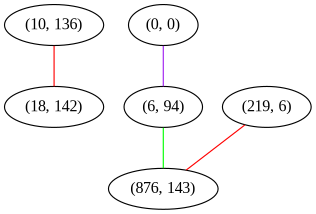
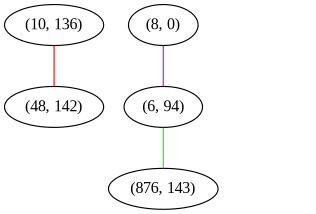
node "(0, 0)": label "(0, 0)" -> "(8, 0)"
node "(18, 142)": label "(18, 142)" -> "(48, 142)"
node "(219, 6)": removed
